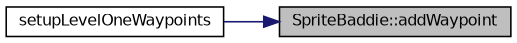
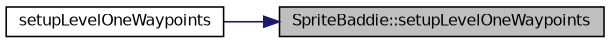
node "SpriteBaddie::addWaypoint": label "SpriteBaddie::addWaypoint" -> "SpriteBaddie::setupLevelOneWaypoints"
